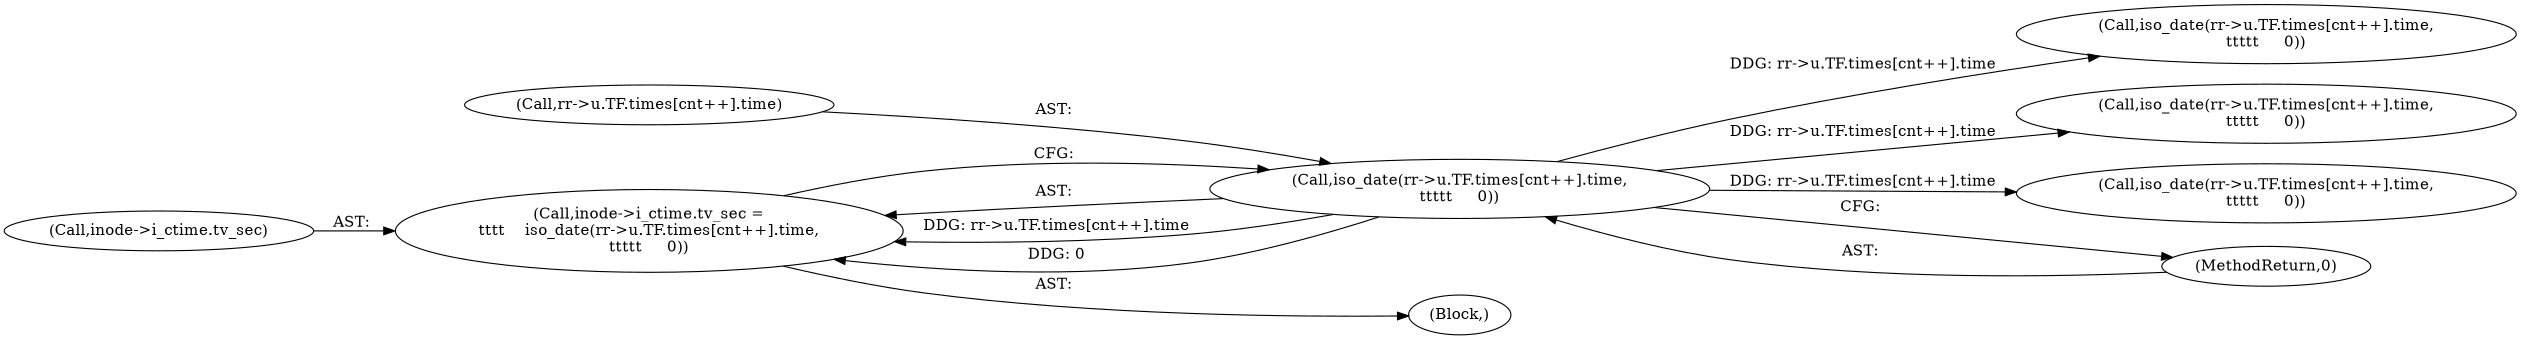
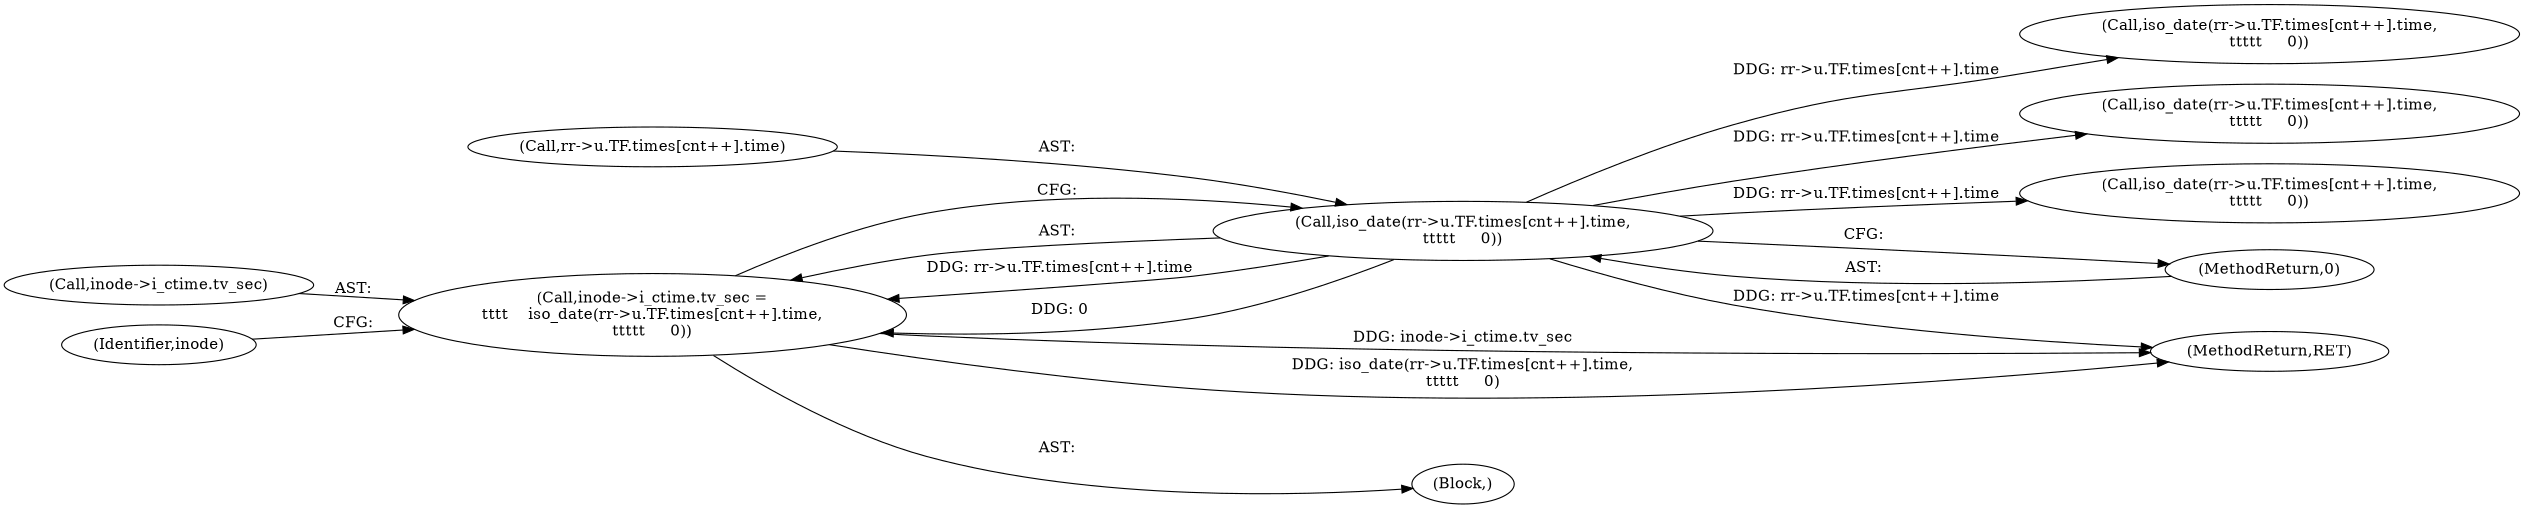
node "(Identifier,inode)": added
node "(MethodReturn,RET)": added
